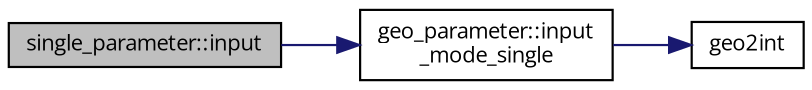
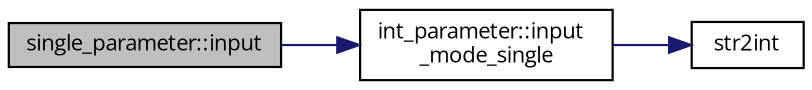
node "geo_parameter::input _mode_single": label "geo_parameter::input _mode_single" -> "int_parameter::input _mode_single"
node "geo2int": label "geo2int" -> "str2int"
